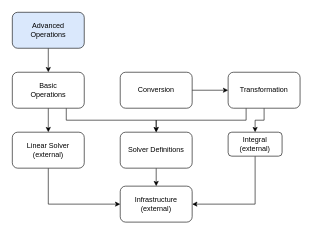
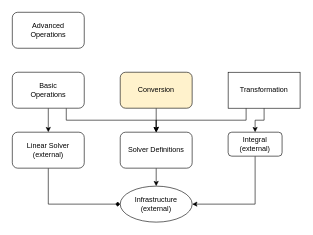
node "Advanced Operations": fillcolor #dae8fc -> #ffffff
edge "Advanced Operations" -> "Basic Operations": removed
node "Conversion": fillcolor #ffffff -> #fff2cc
edge "Conversion" -> "Transformation": now "Conversion" -> "Solver Definitions"
node "Transformation": shape rounded rectangle -> rectangle
edge "Transformation" -> "Solver Definitions": arrowhead open -> classic
edge "Linear Solver (external)" -> "Infrastructure (external)": arrowhead classic -> diamond
node "Infrastructure (external)": shape rounded rectangle -> ellipse
